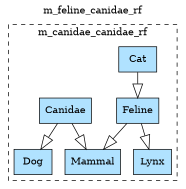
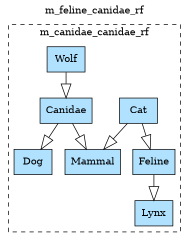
node "Wolf": added
edge "Feline" -> "Mammal": now "Cat" -> "Mammal"
